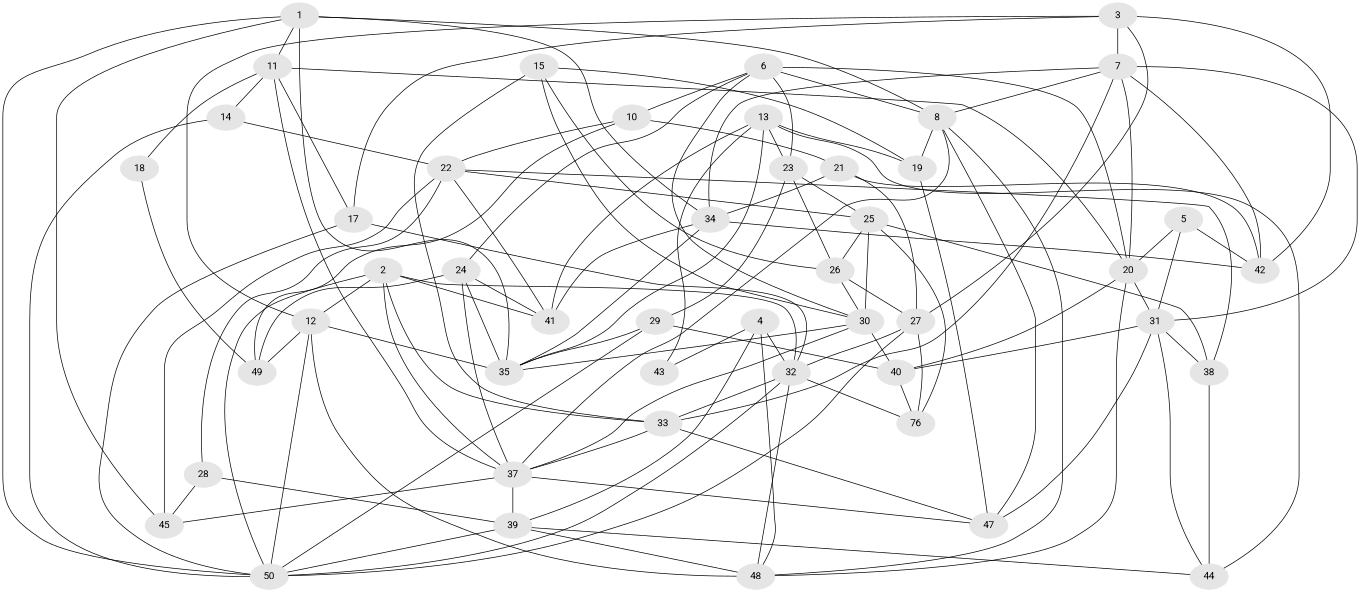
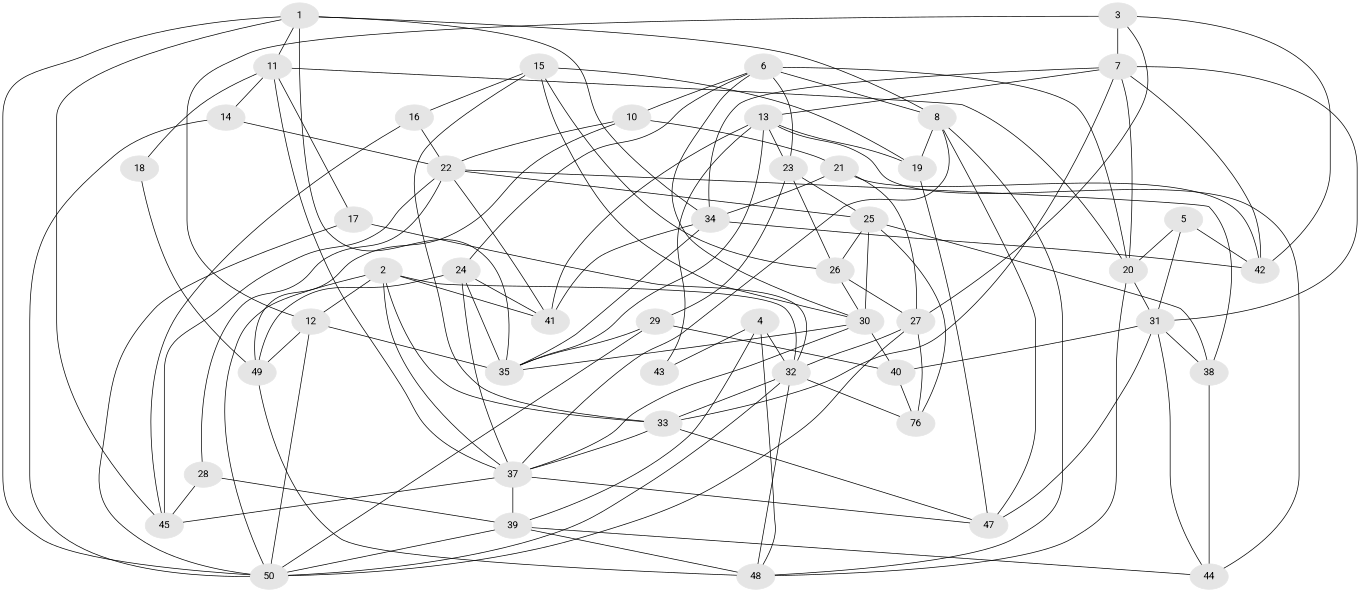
edge "3" -- "17": removed
edge "7" -- "8": now "7" -- "13"
node "16": added
edge "20" -- "40": removed
edge "12" -- "48": now "49" -- "48"
